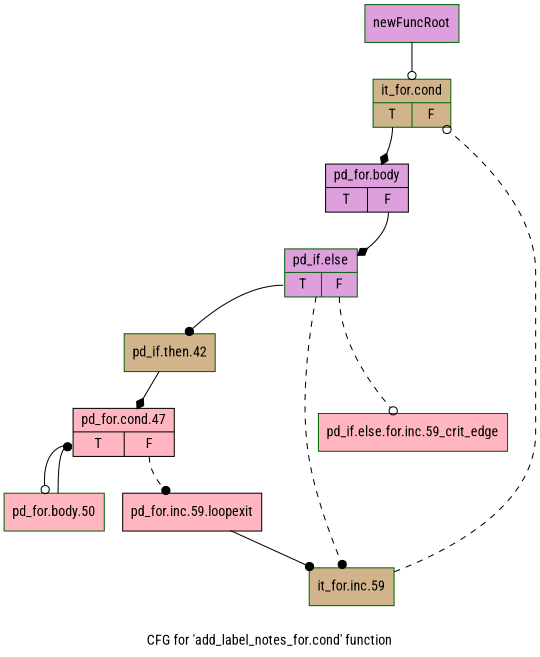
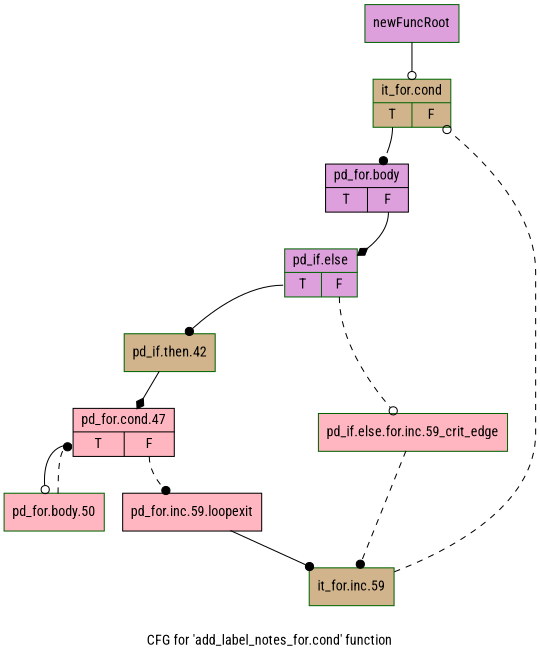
edge "it_for.cond" -> "pd_for.body": arrowhead diamond -> dot
edge "pd_if.else" -> "it_for.inc.59": now "pd_if.else.for.inc.59_crit_edge" -> "it_for.inc.59"
edge "pd_for.body.50" -> "pd_for.cond.47": style solid -> dashed
